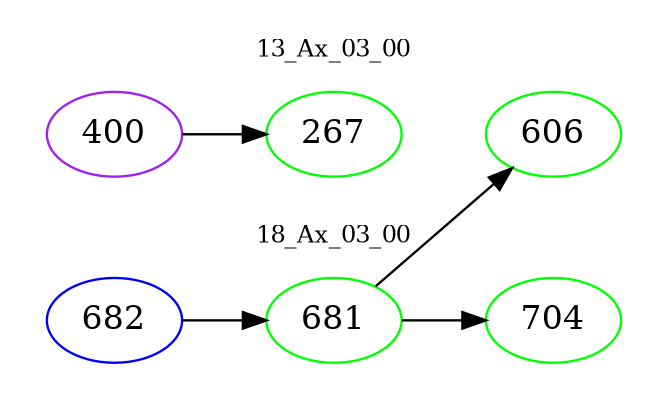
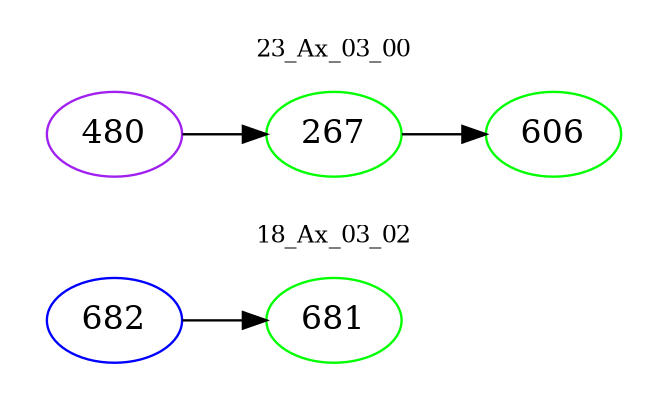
cluster "13_Ax_03_00": label "13_Ax_03_00" -> "23_Ax_03_00"
node "400": label "400" -> "480"
edge "681" -> "606": now "267" -> "606"
cluster "18_Ax_03_00": label "18_Ax_03_00" -> "18_Ax_03_02"
node "704": removed
